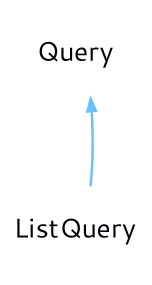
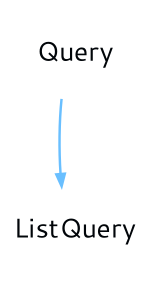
edge "ListQuery" -> "Query": reversed
